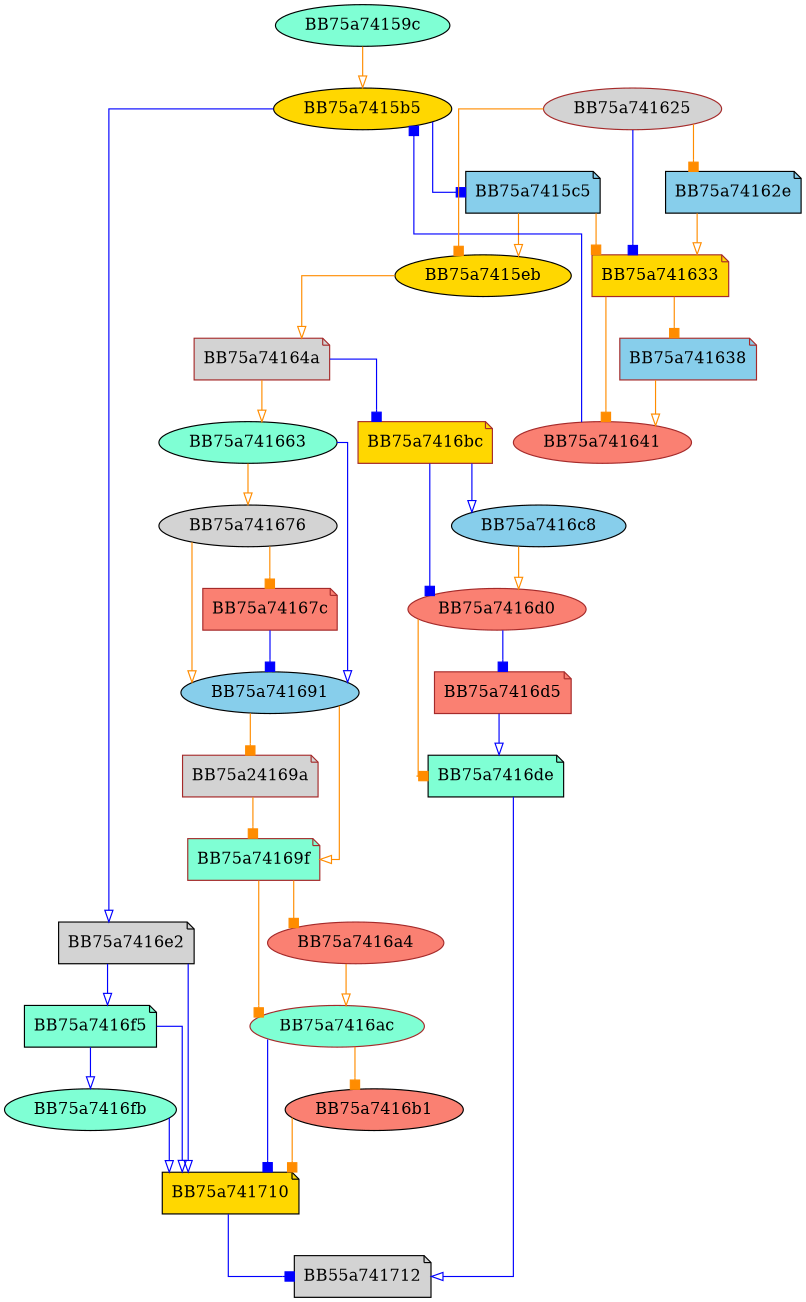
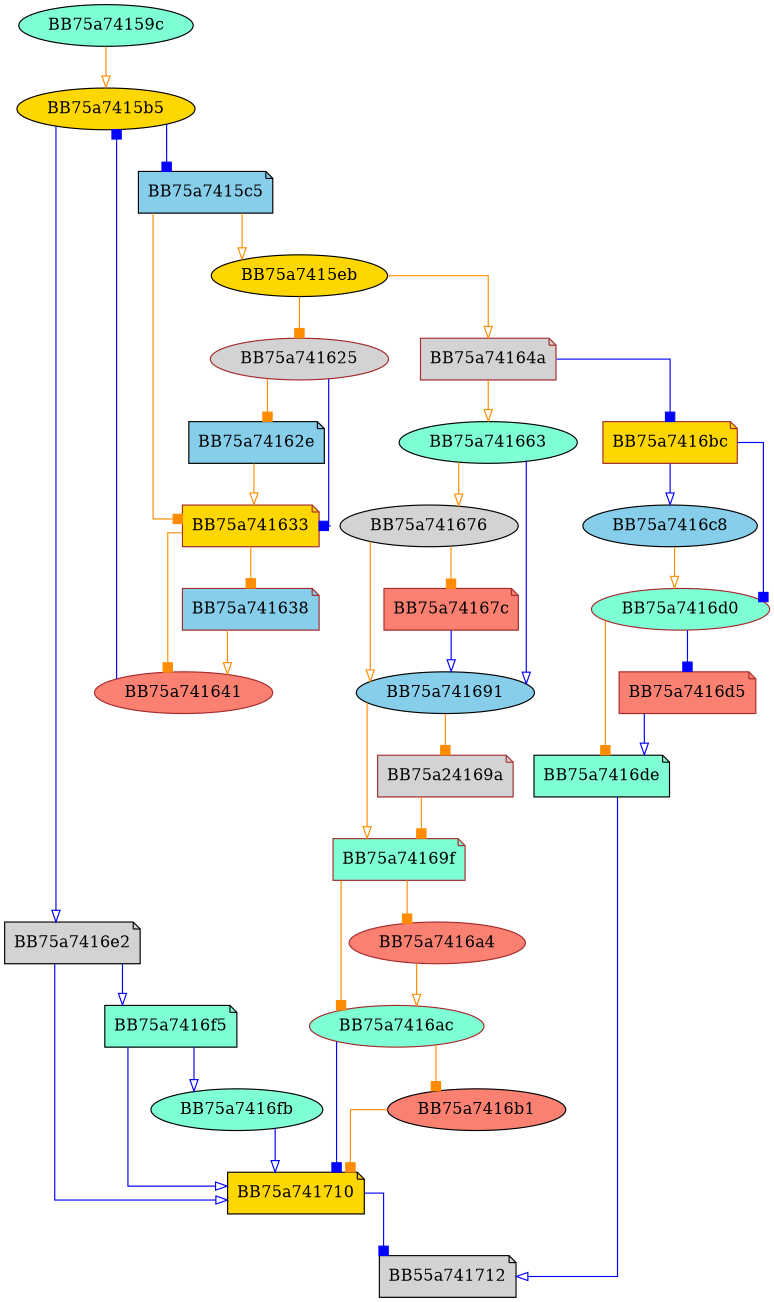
edge "BB75a741625" -> "BB75a7415eb": reversed
node "BB75a7416d0": fillcolor salmon -> aquamarine
edge "BB75a74167c" -> "BB75a741691": arrowhead box -> onormal
